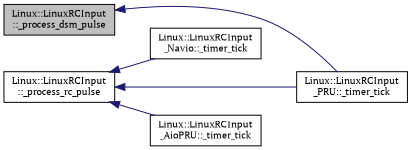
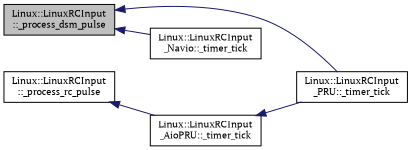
edge "Linux::LinuxRCInput _Navio::_timer_tick" -> "Linux::LinuxRCInput ::_process_rc_pulse": now "Linux::LinuxRCInput _Navio::_timer_tick" -> "Linux::LinuxRCInput ::_process_dsm_pulse"
edge "Linux::LinuxRCInput _PRU::_timer_tick" -> "Linux::LinuxRCInput ::_process_rc_pulse": now "Linux::LinuxRCInput _PRU::_timer_tick" -> "Linux::LinuxRCInput _AioPRU::_timer_tick"
